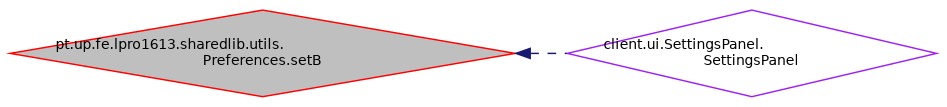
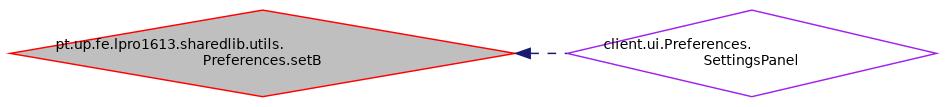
node "client.ui.SettingsPanel. SettingsPanel": label "client.ui.SettingsPanel. SettingsPanel" -> "client.ui.Preferences. SettingsPanel"
